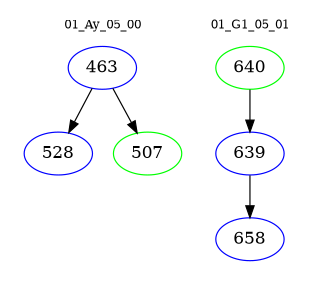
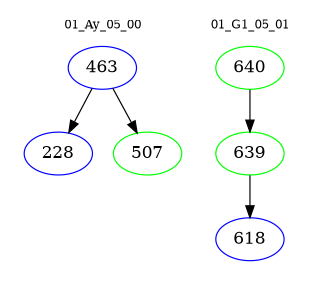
node "528": label "528" -> "228"
node "639": color blue -> green
node "658": label "658" -> "618"
